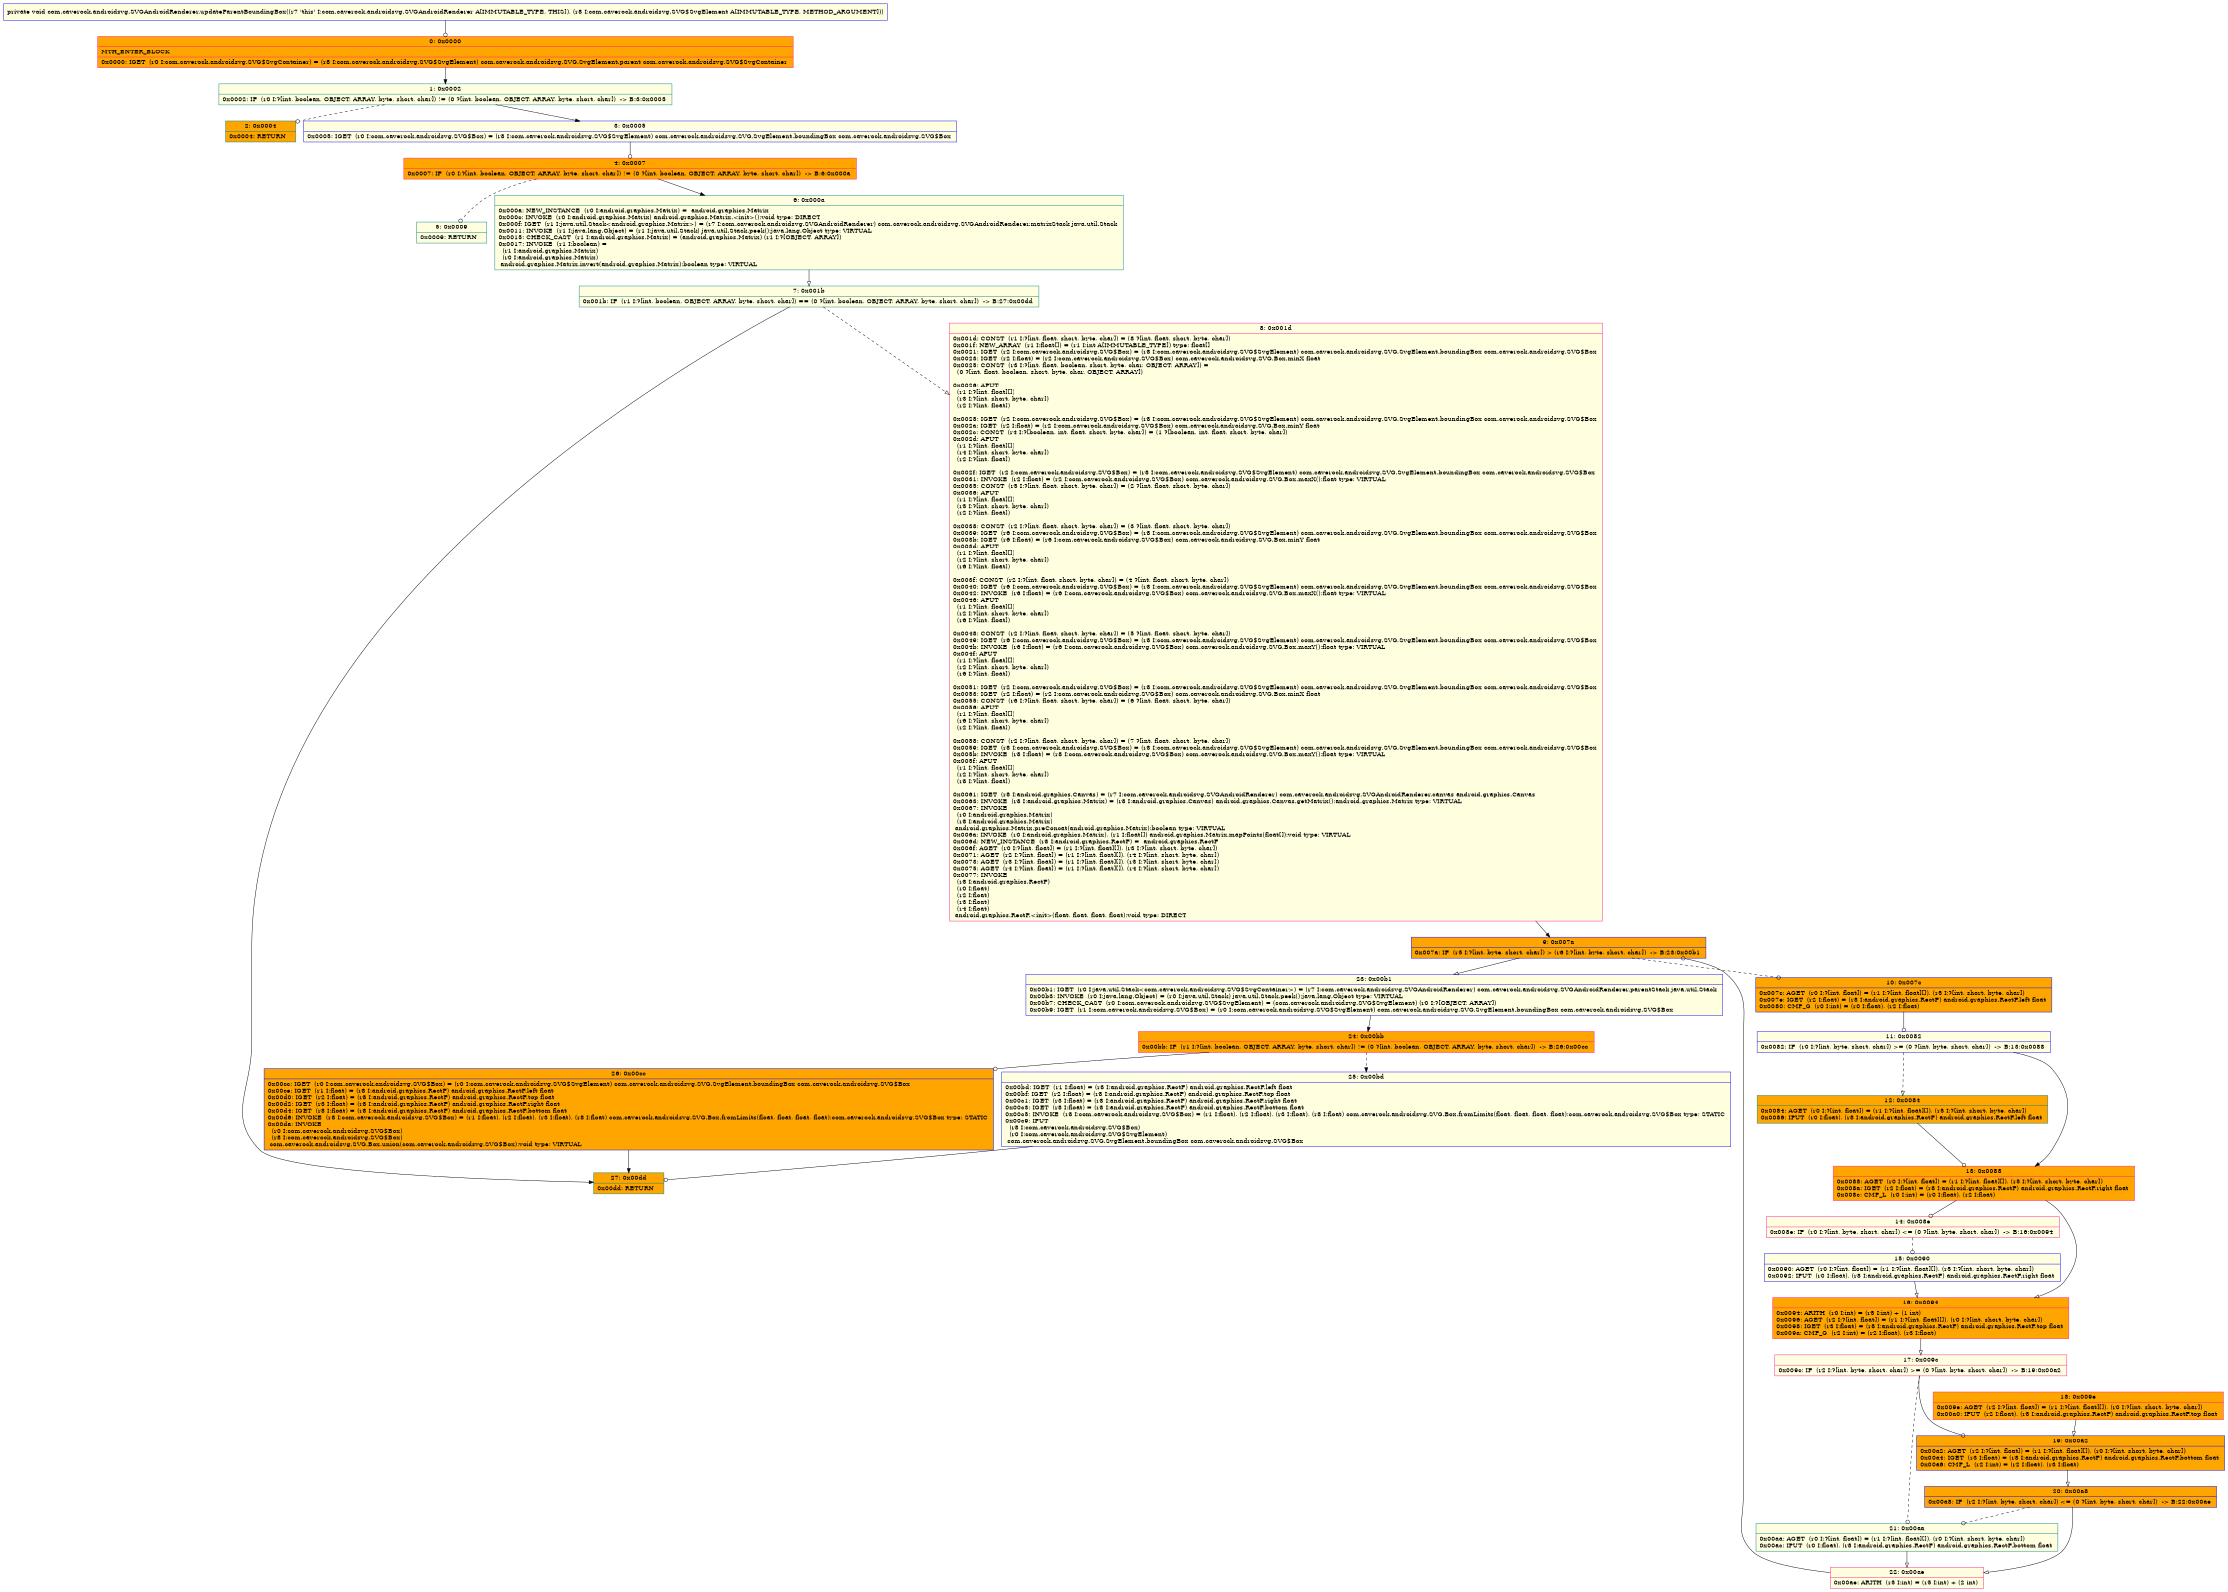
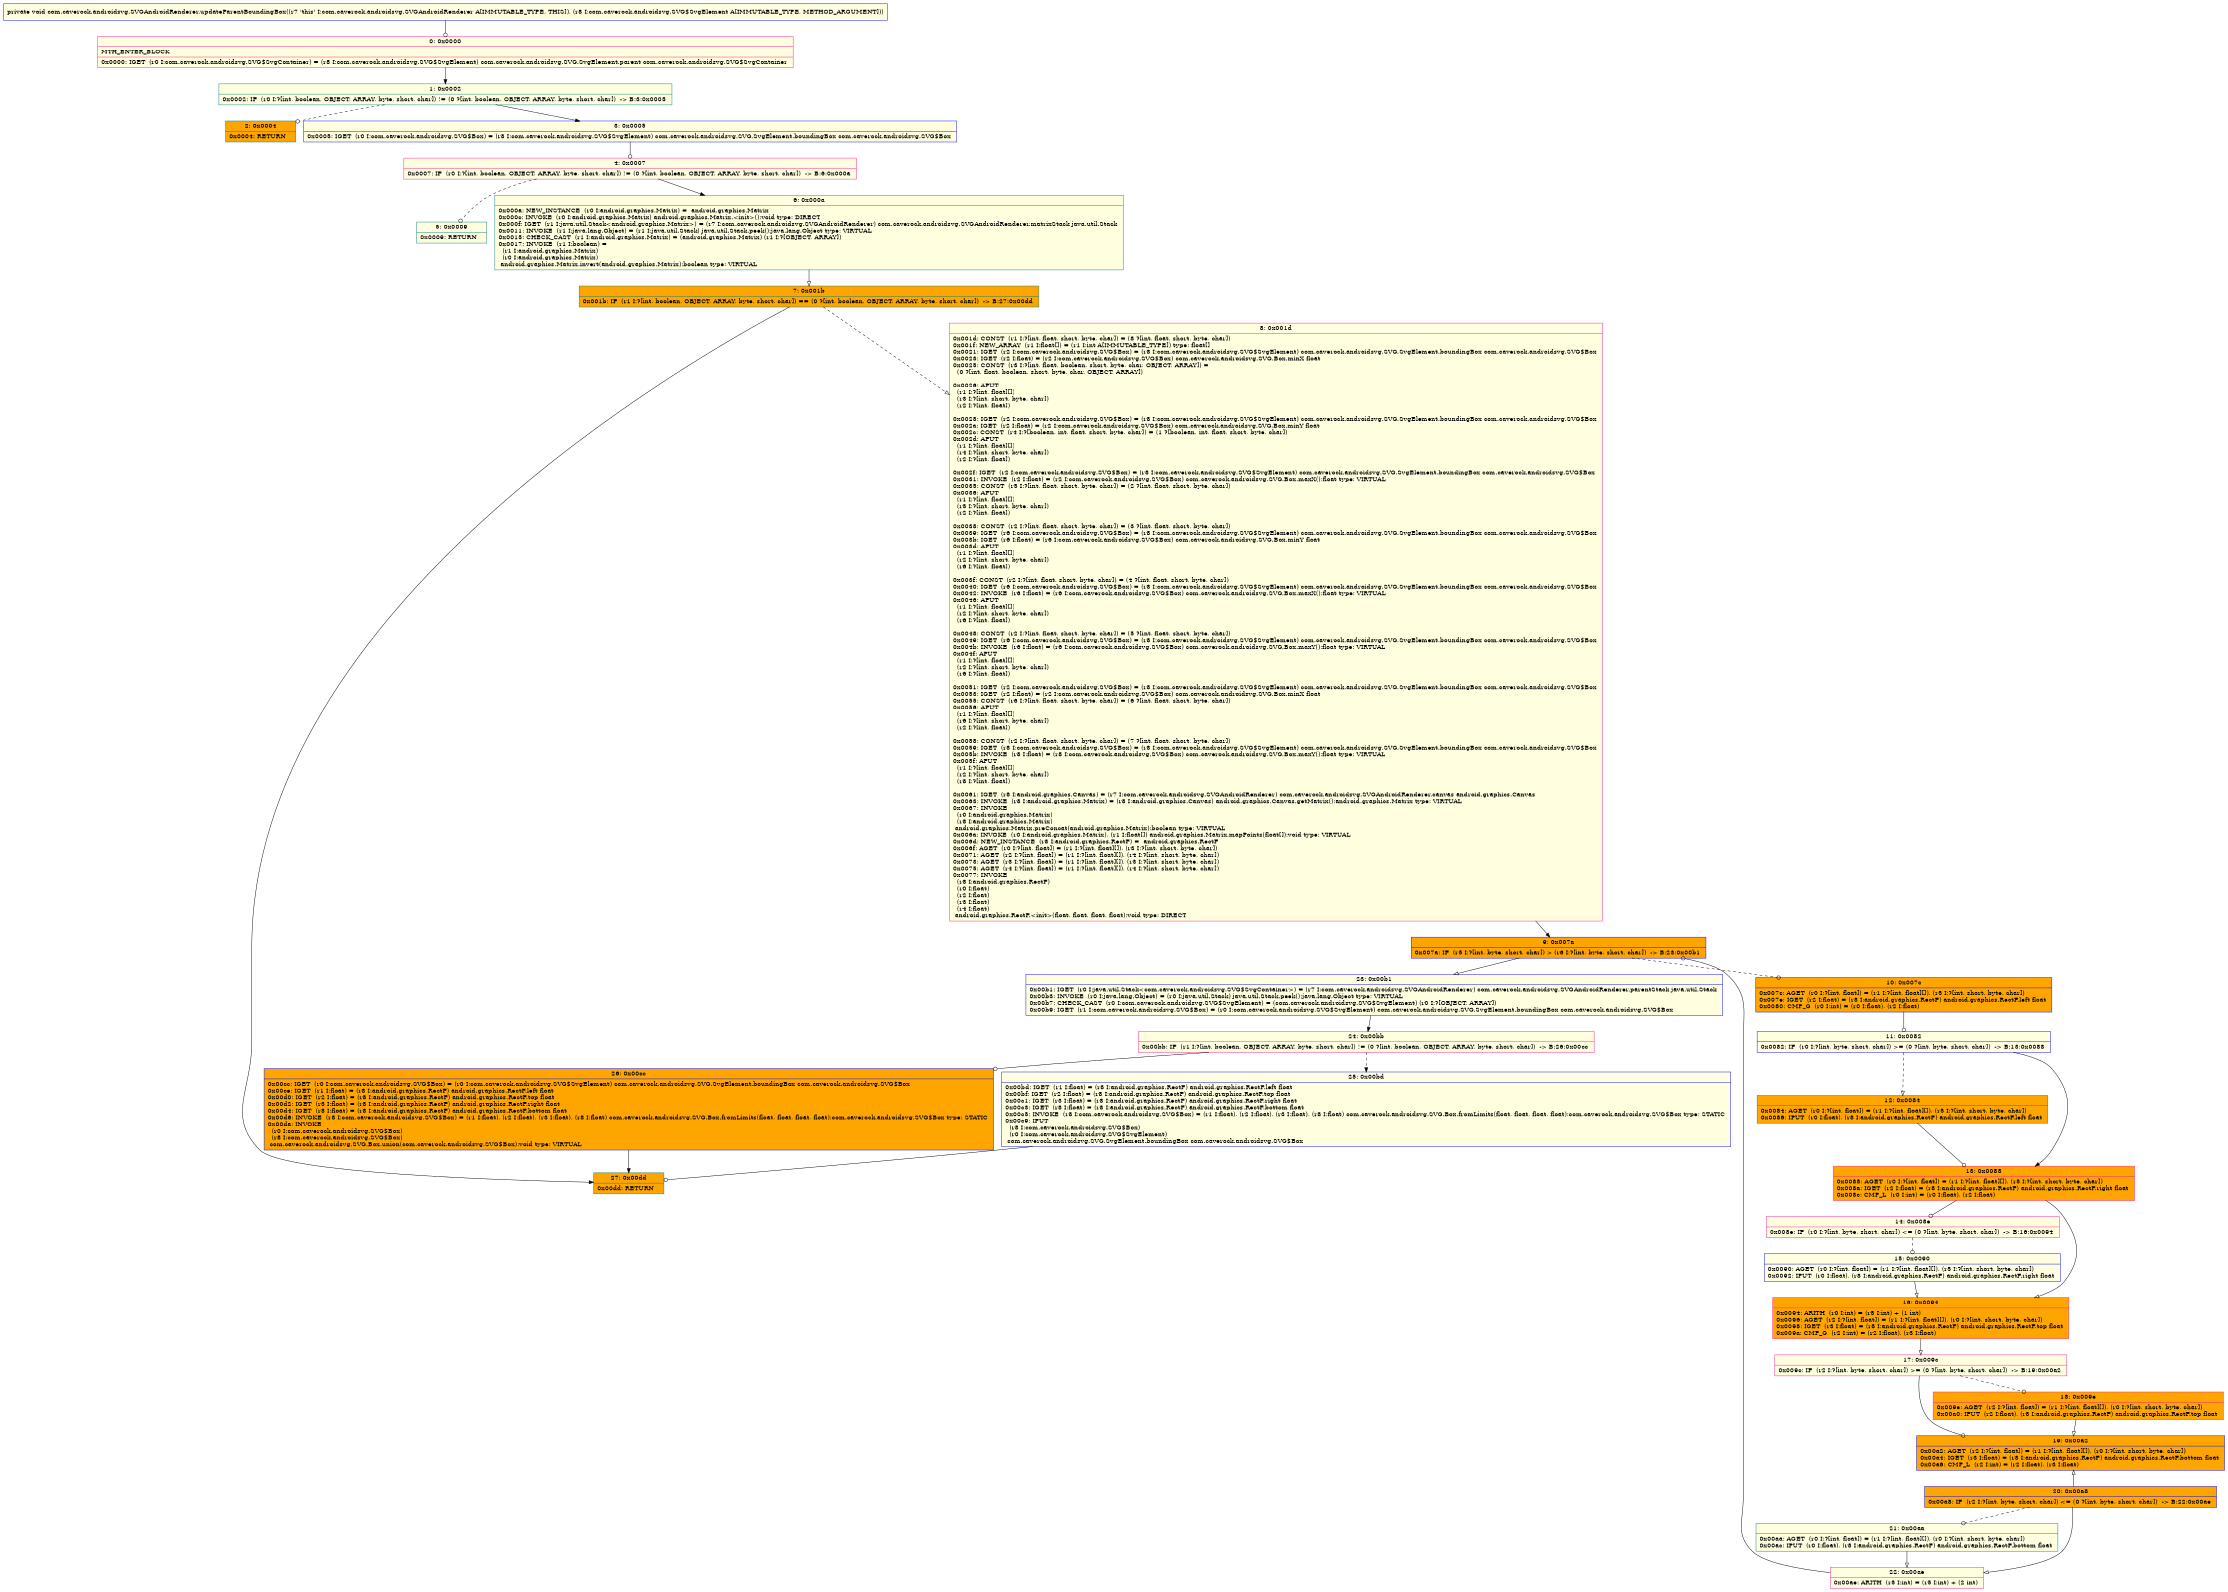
node "0: 0x0000": fillcolor orange -> lightyellow
node "4: 0x0007": fillcolor orange -> lightyellow
node "7: 0x001b": fillcolor lightyellow -> orange
node "24: 0x00bb": fillcolor orange -> lightyellow
edge "17: 0x009c" -> "21: 0x00aa": now "17: 0x009c" -> "18: 0x009e"
edge "19: 0x00a2" -> "20: 0x00a8": reversed
